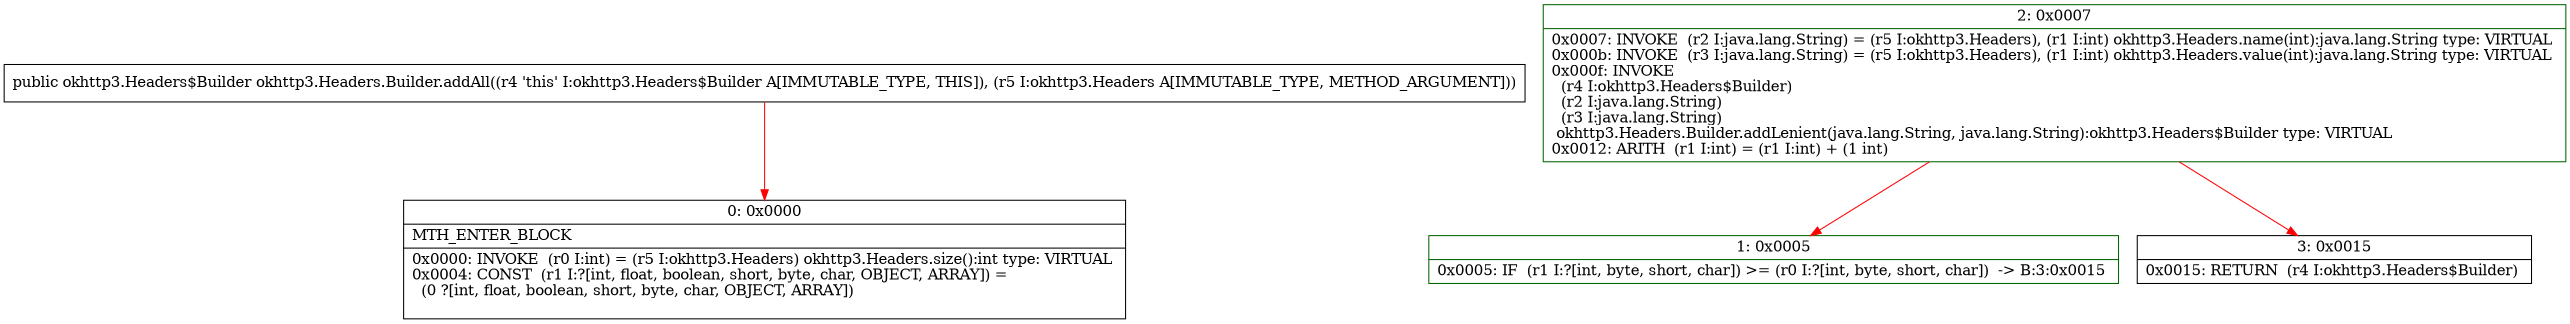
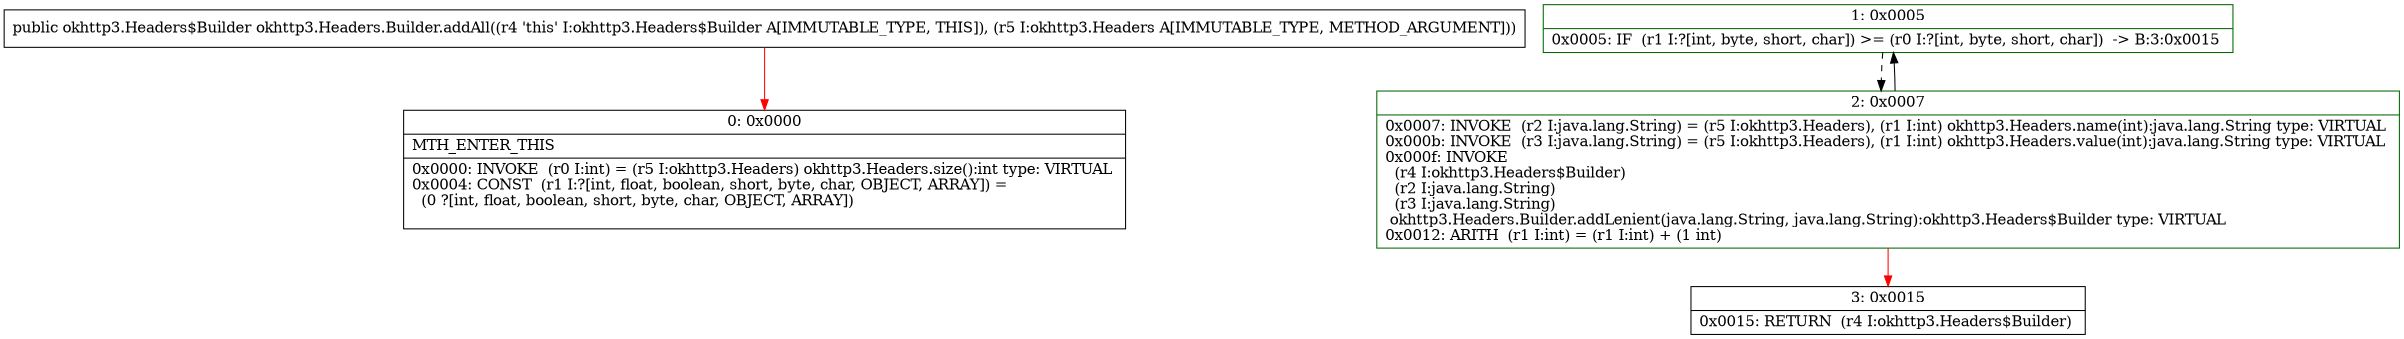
edge "1: 0x0005" -> "2: 0x0007": added
edge "2: 0x0007" -> "1: 0x0005": color red -> black
node "0: 0x0000": text "MTH_ENTER_BLOCK" -> "MTH_ENTER_THIS"
